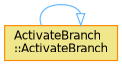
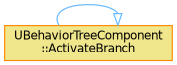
node "ActivateBranch ::ActivateBranch": label "ActivateBranch ::ActivateBranch" -> "UBehaviorTreeComponent ::ActivateBranch"
